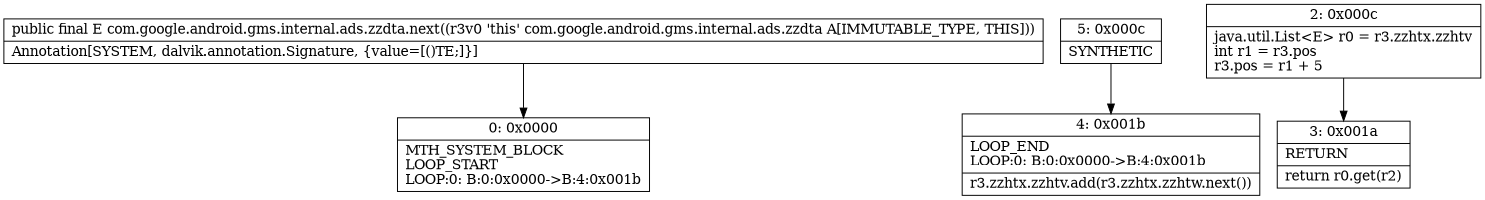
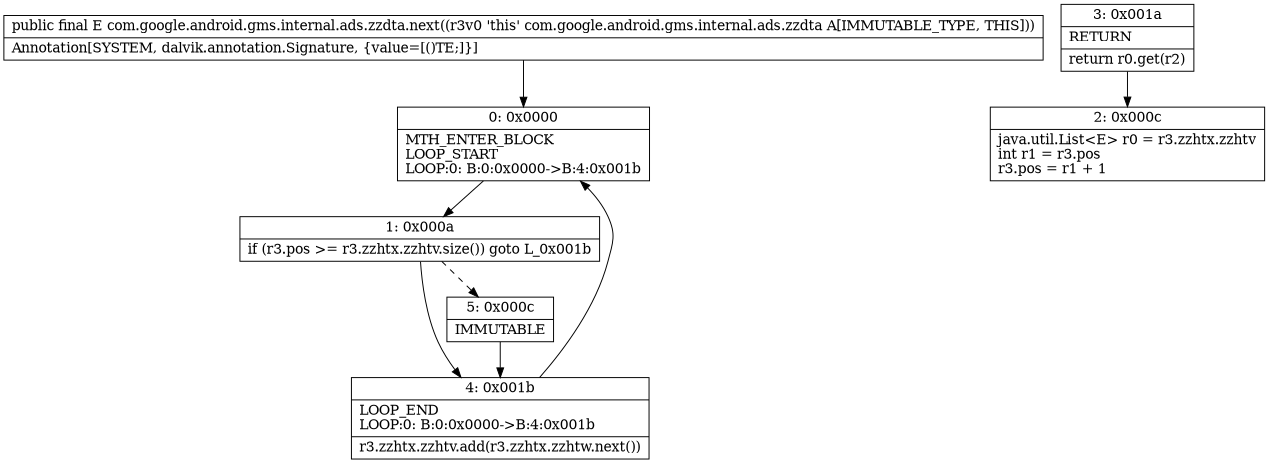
node "5: 0x000c": text "SYNTHETIC" -> "IMMUTABLE"
node "2: 0x000c": text "r3.pos = r1 + 5" -> "r3.pos = r1 + 1"
edge "2: 0x000c" -> "3: 0x001a": reversed
node "0: 0x0000": text "MTH_SYSTEM_BLOCK" -> "MTH_ENTER_BLOCK"
node "1: 0x000a": added
edge "4: 0x001b" -> "0: 0x0000": added
